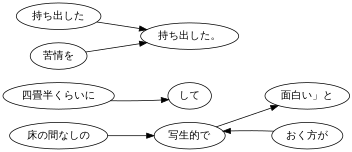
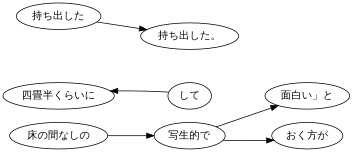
node "苦情を": removed
edge "四畳半くらいに" -> "して": reversed
edge "おく方が" -> "写生的で": reversed
